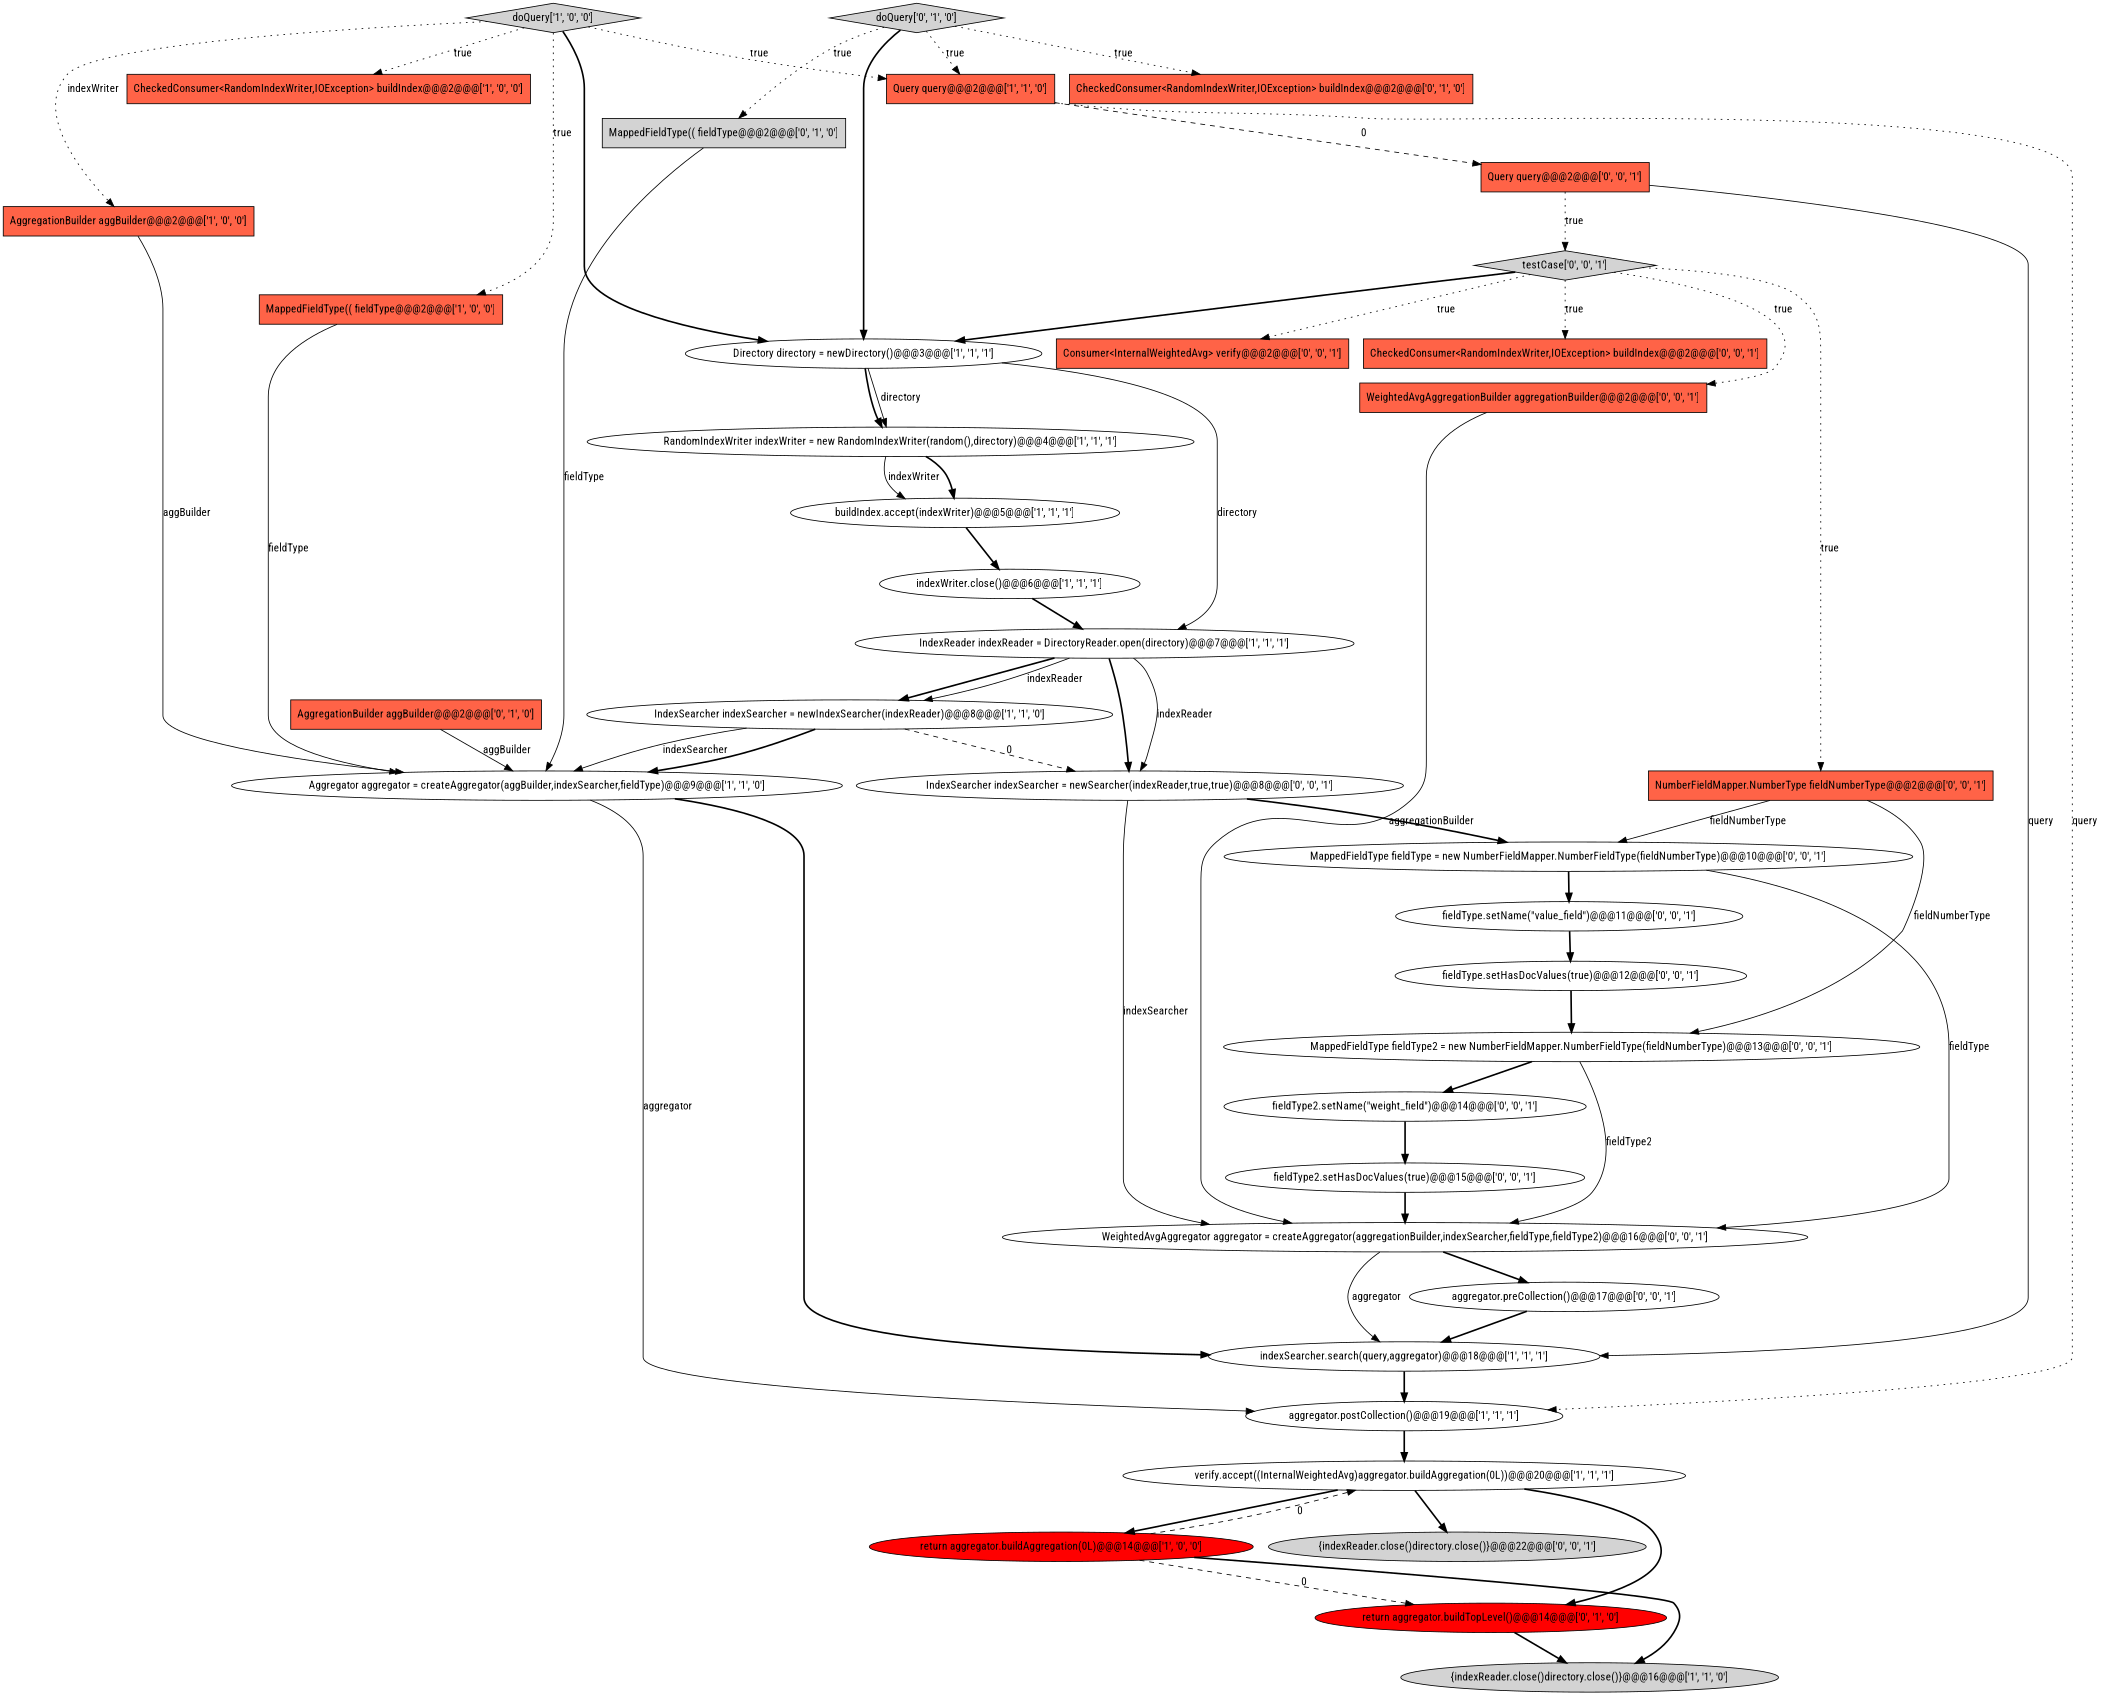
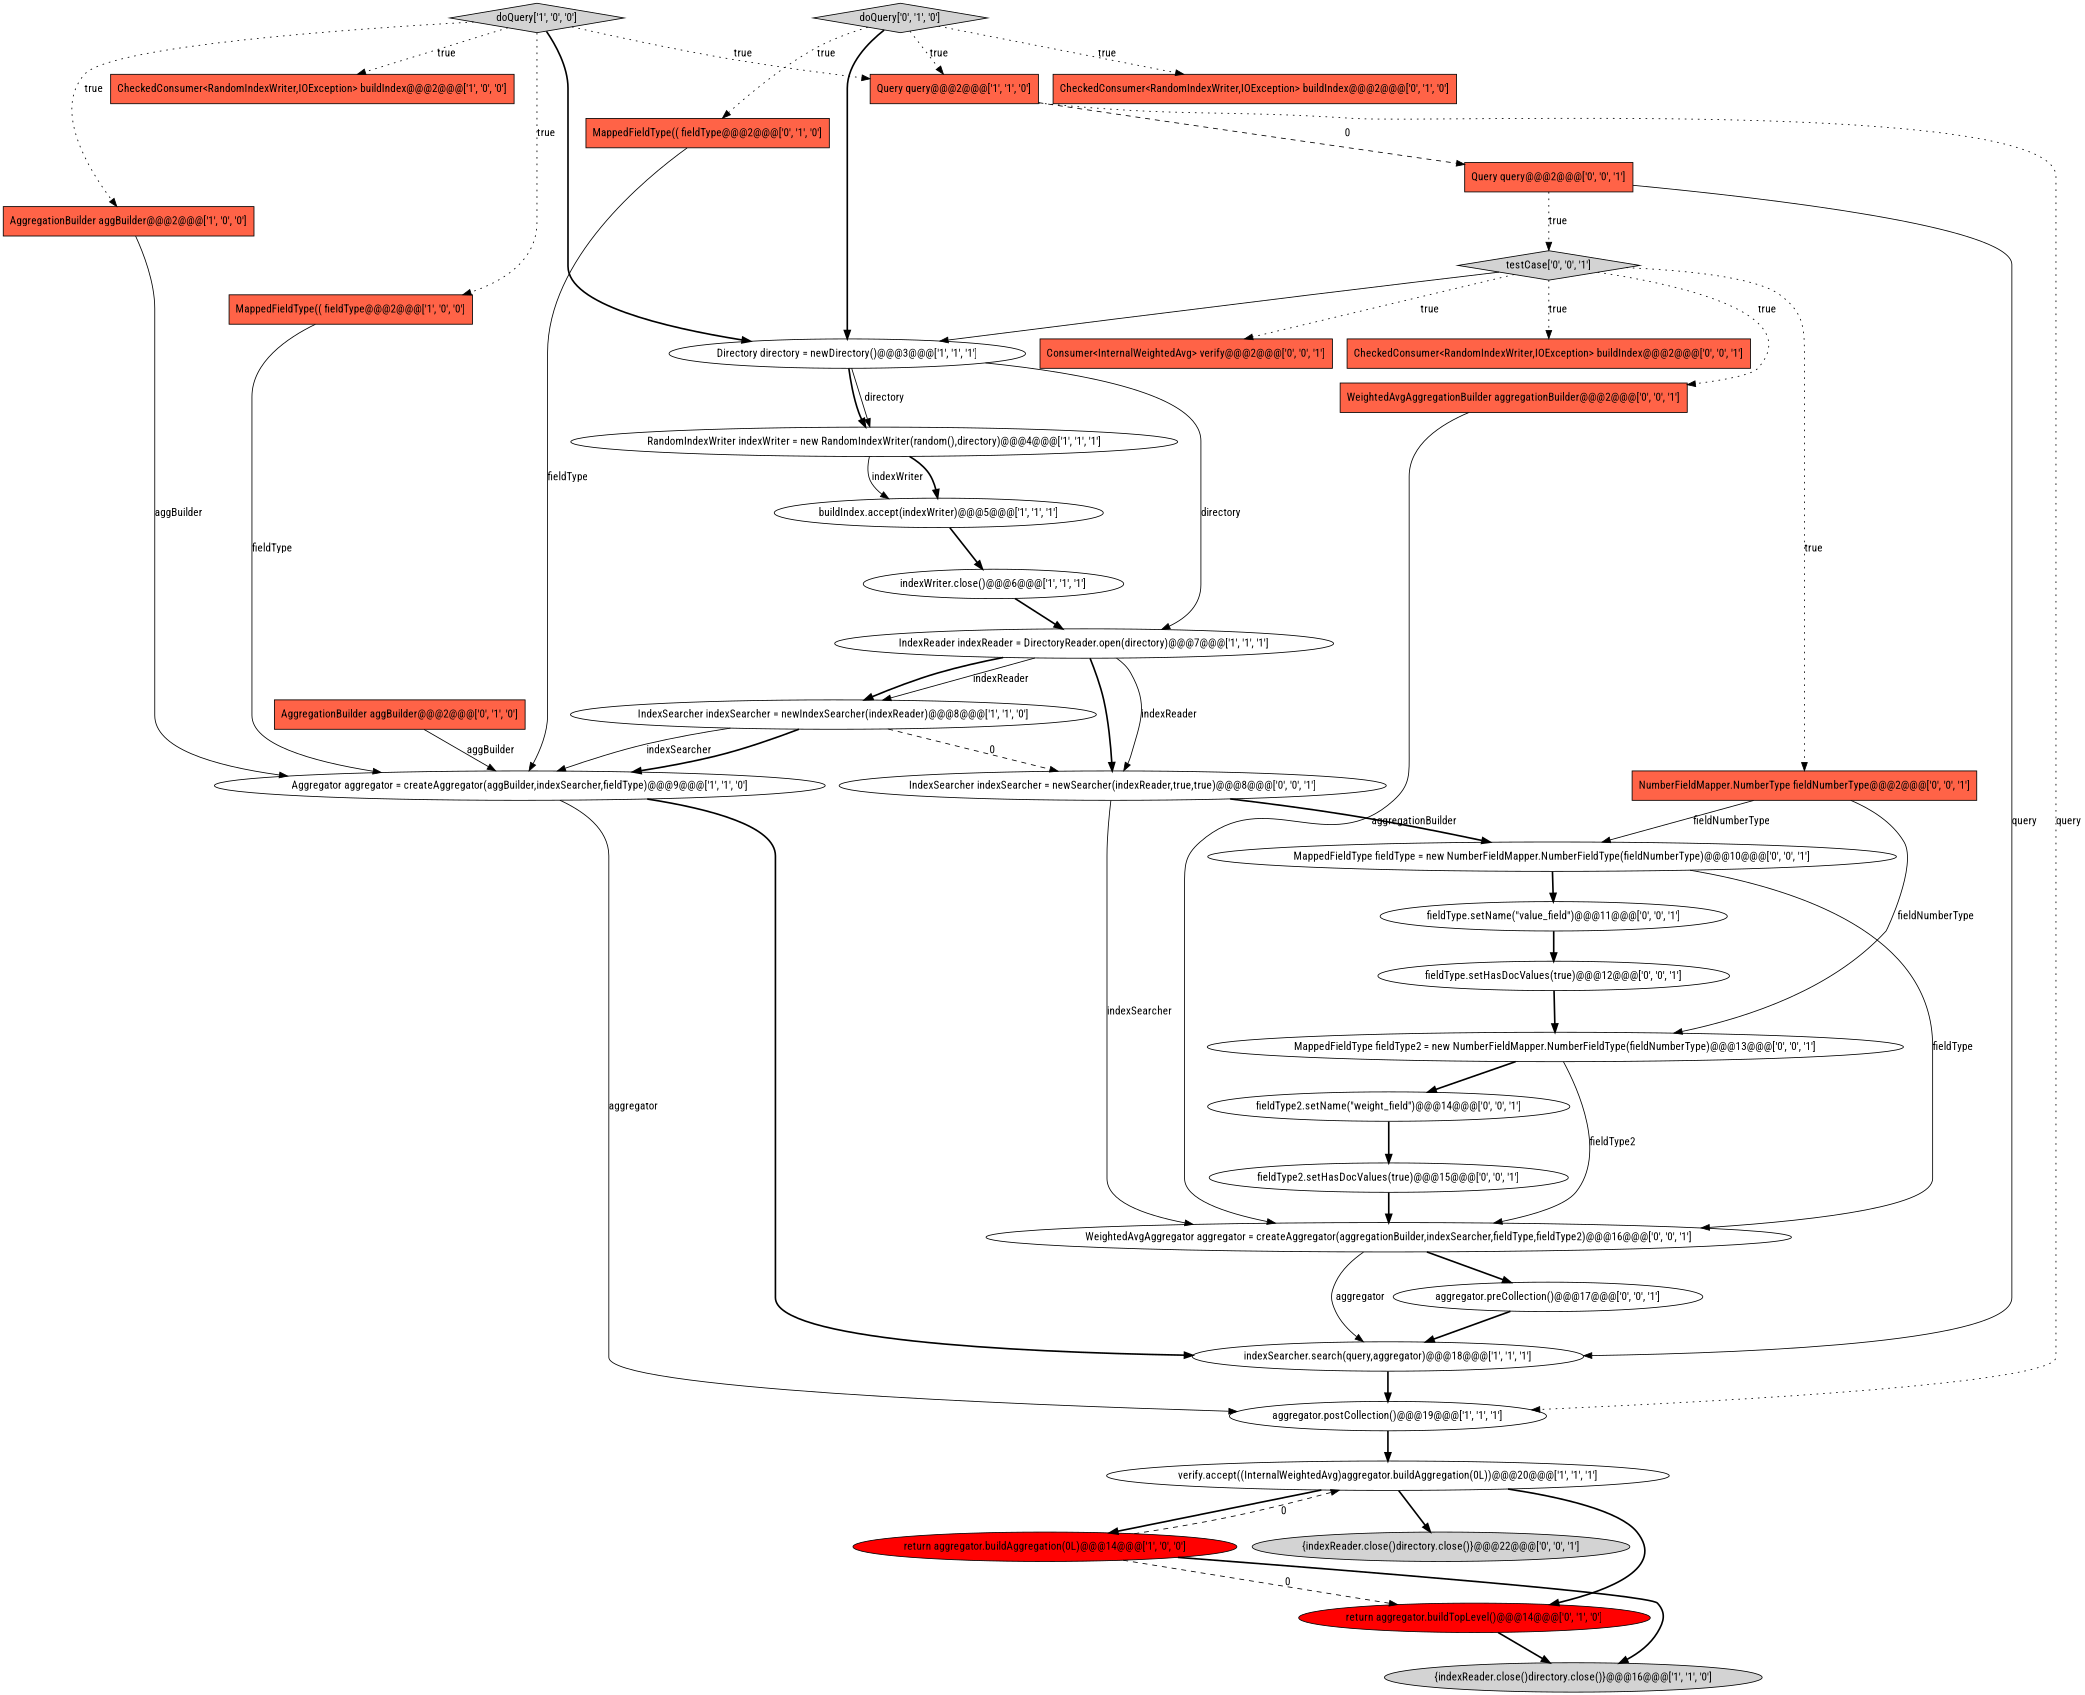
edge "doQuery['1', '0', '0']" -> "AggregationBuilder aggBuilder@@@2@@@['1', '0', '0']": label "indexWriter" -> "true"
node "MappedFieldType(( fieldType@@@2@@@['0', '1', '0']": fillcolor lightgray -> tomato
edge "testCase['0', '0', '1']" -> "Directory directory = newDirectory()@@@3@@@['1', '1', '1']": style bold -> solid
